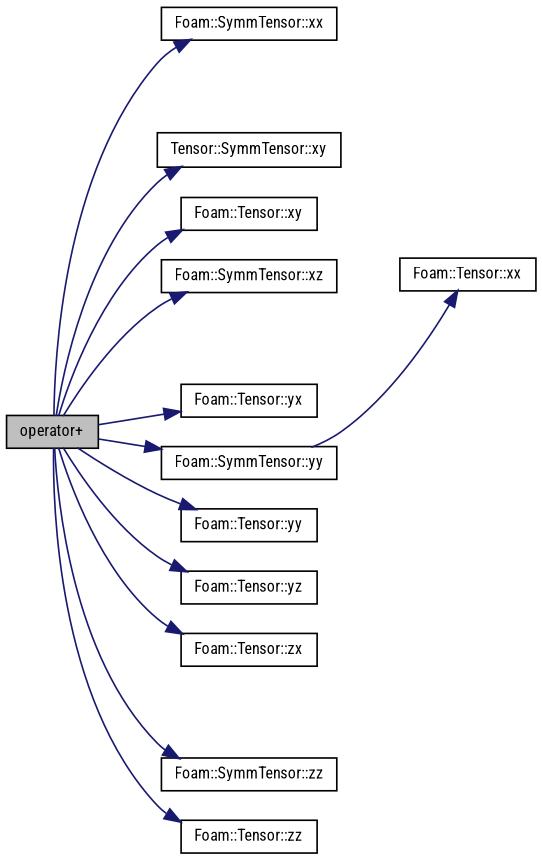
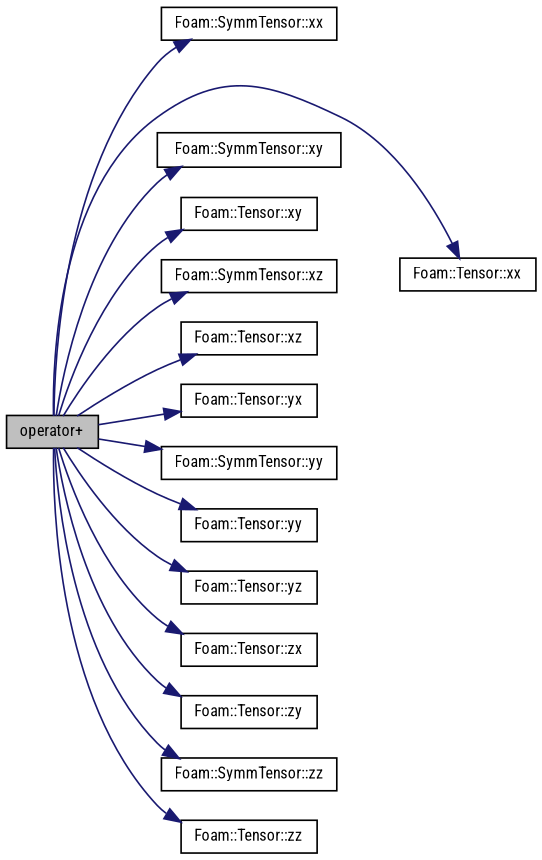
node "Tensor::SymmTensor::xy": label "Tensor::SymmTensor::xy" -> "Foam::SymmTensor::xy"
node "Foam::Tensor::xz": added
edge "Foam::SymmTensor::yy" -> "Foam::Tensor::xx": now "operator+" -> "Foam::Tensor::xx"
node "Foam::Tensor::zy": added
